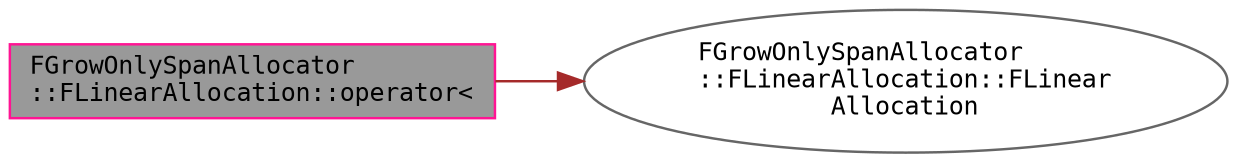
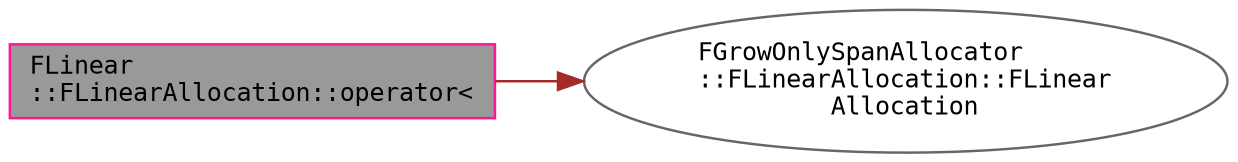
node "FGrowOnlySpanAllocator ::FLinearAllocation::operator<": label "FGrowOnlySpanAllocator ::FLinearAllocation::operator<" -> "FLinear ::FLinearAllocation::operator<"
